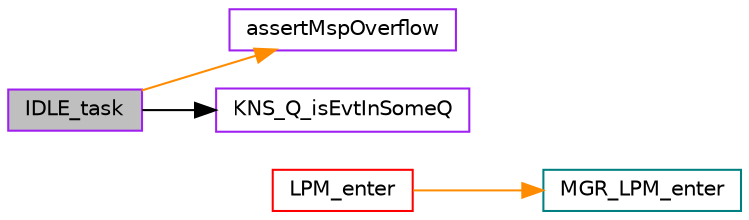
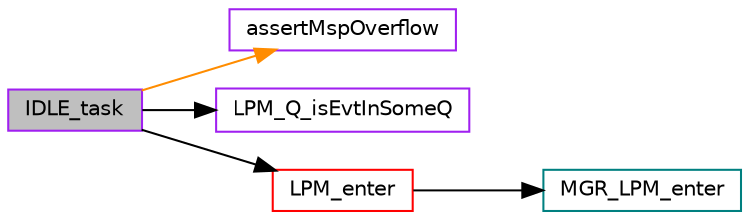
node "KNS_Q_isEvtInSomeQ": label "KNS_Q_isEvtInSomeQ" -> "LPM_Q_isEvtInSomeQ"
edge "IDLE_task" -> "LPM_enter": added
edge "LPM_enter" -> "MGR_LPM_enter": color darkorange -> black
